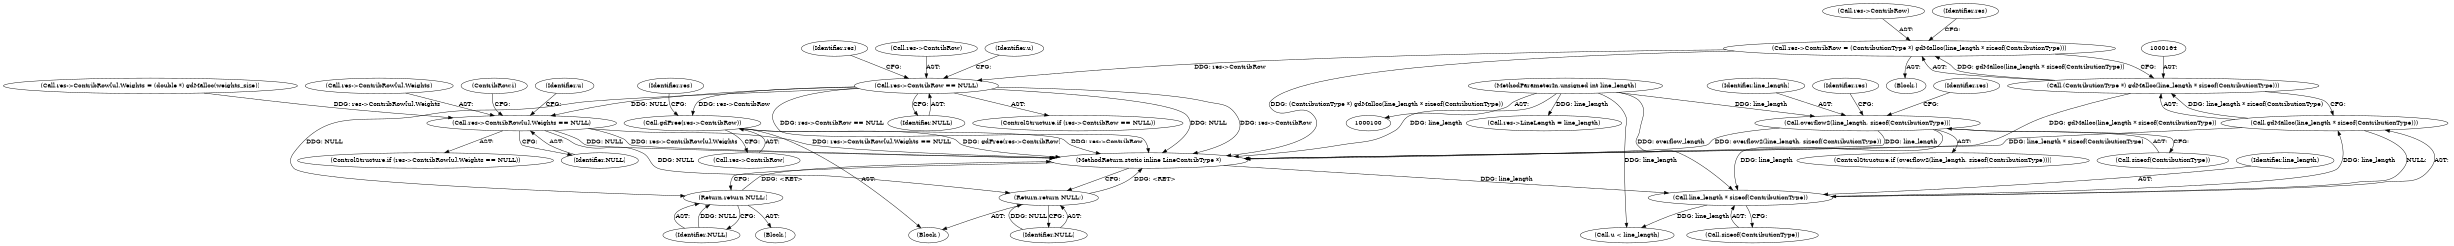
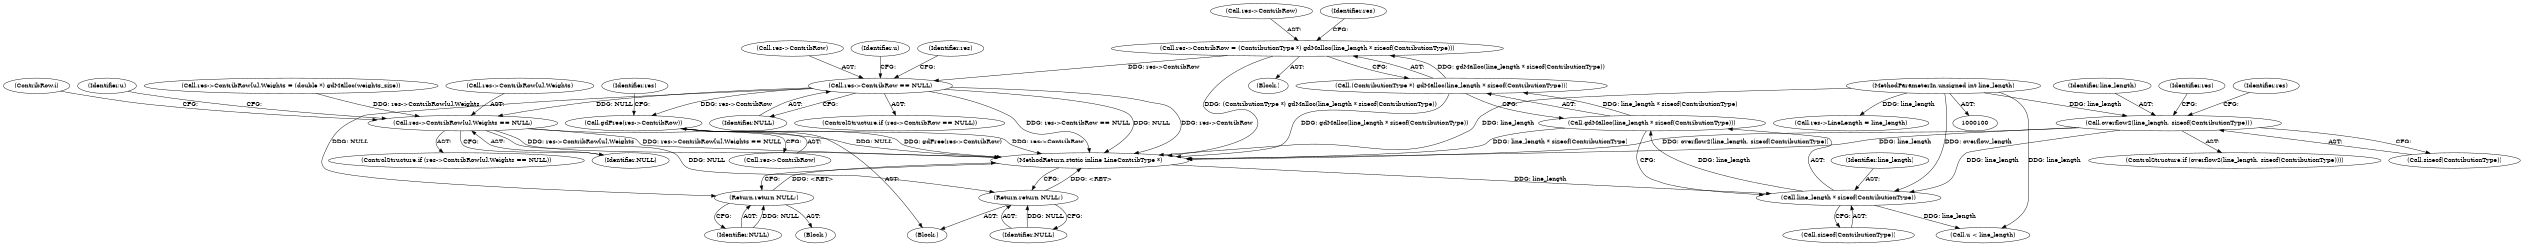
node "1000164": removed
edge "(Call,gdMalloc(line_length * sizeof(ContributionType)))" -> "(Call,line_length * sizeof(ContributionType))": label "NULL: " -> "CFG: "
